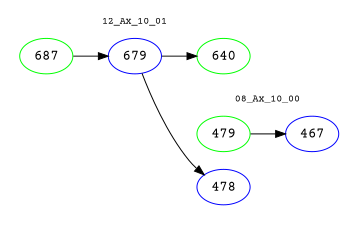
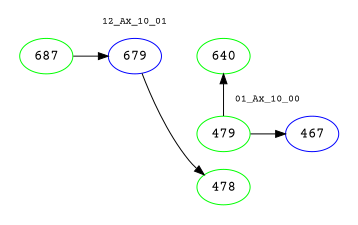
edge "679" -> "640": now "479" -> "640"
cluster "08_Ax_10_00": label "08_Ax_10_00" -> "01_Ax_10_00"
node "478": color blue -> green
